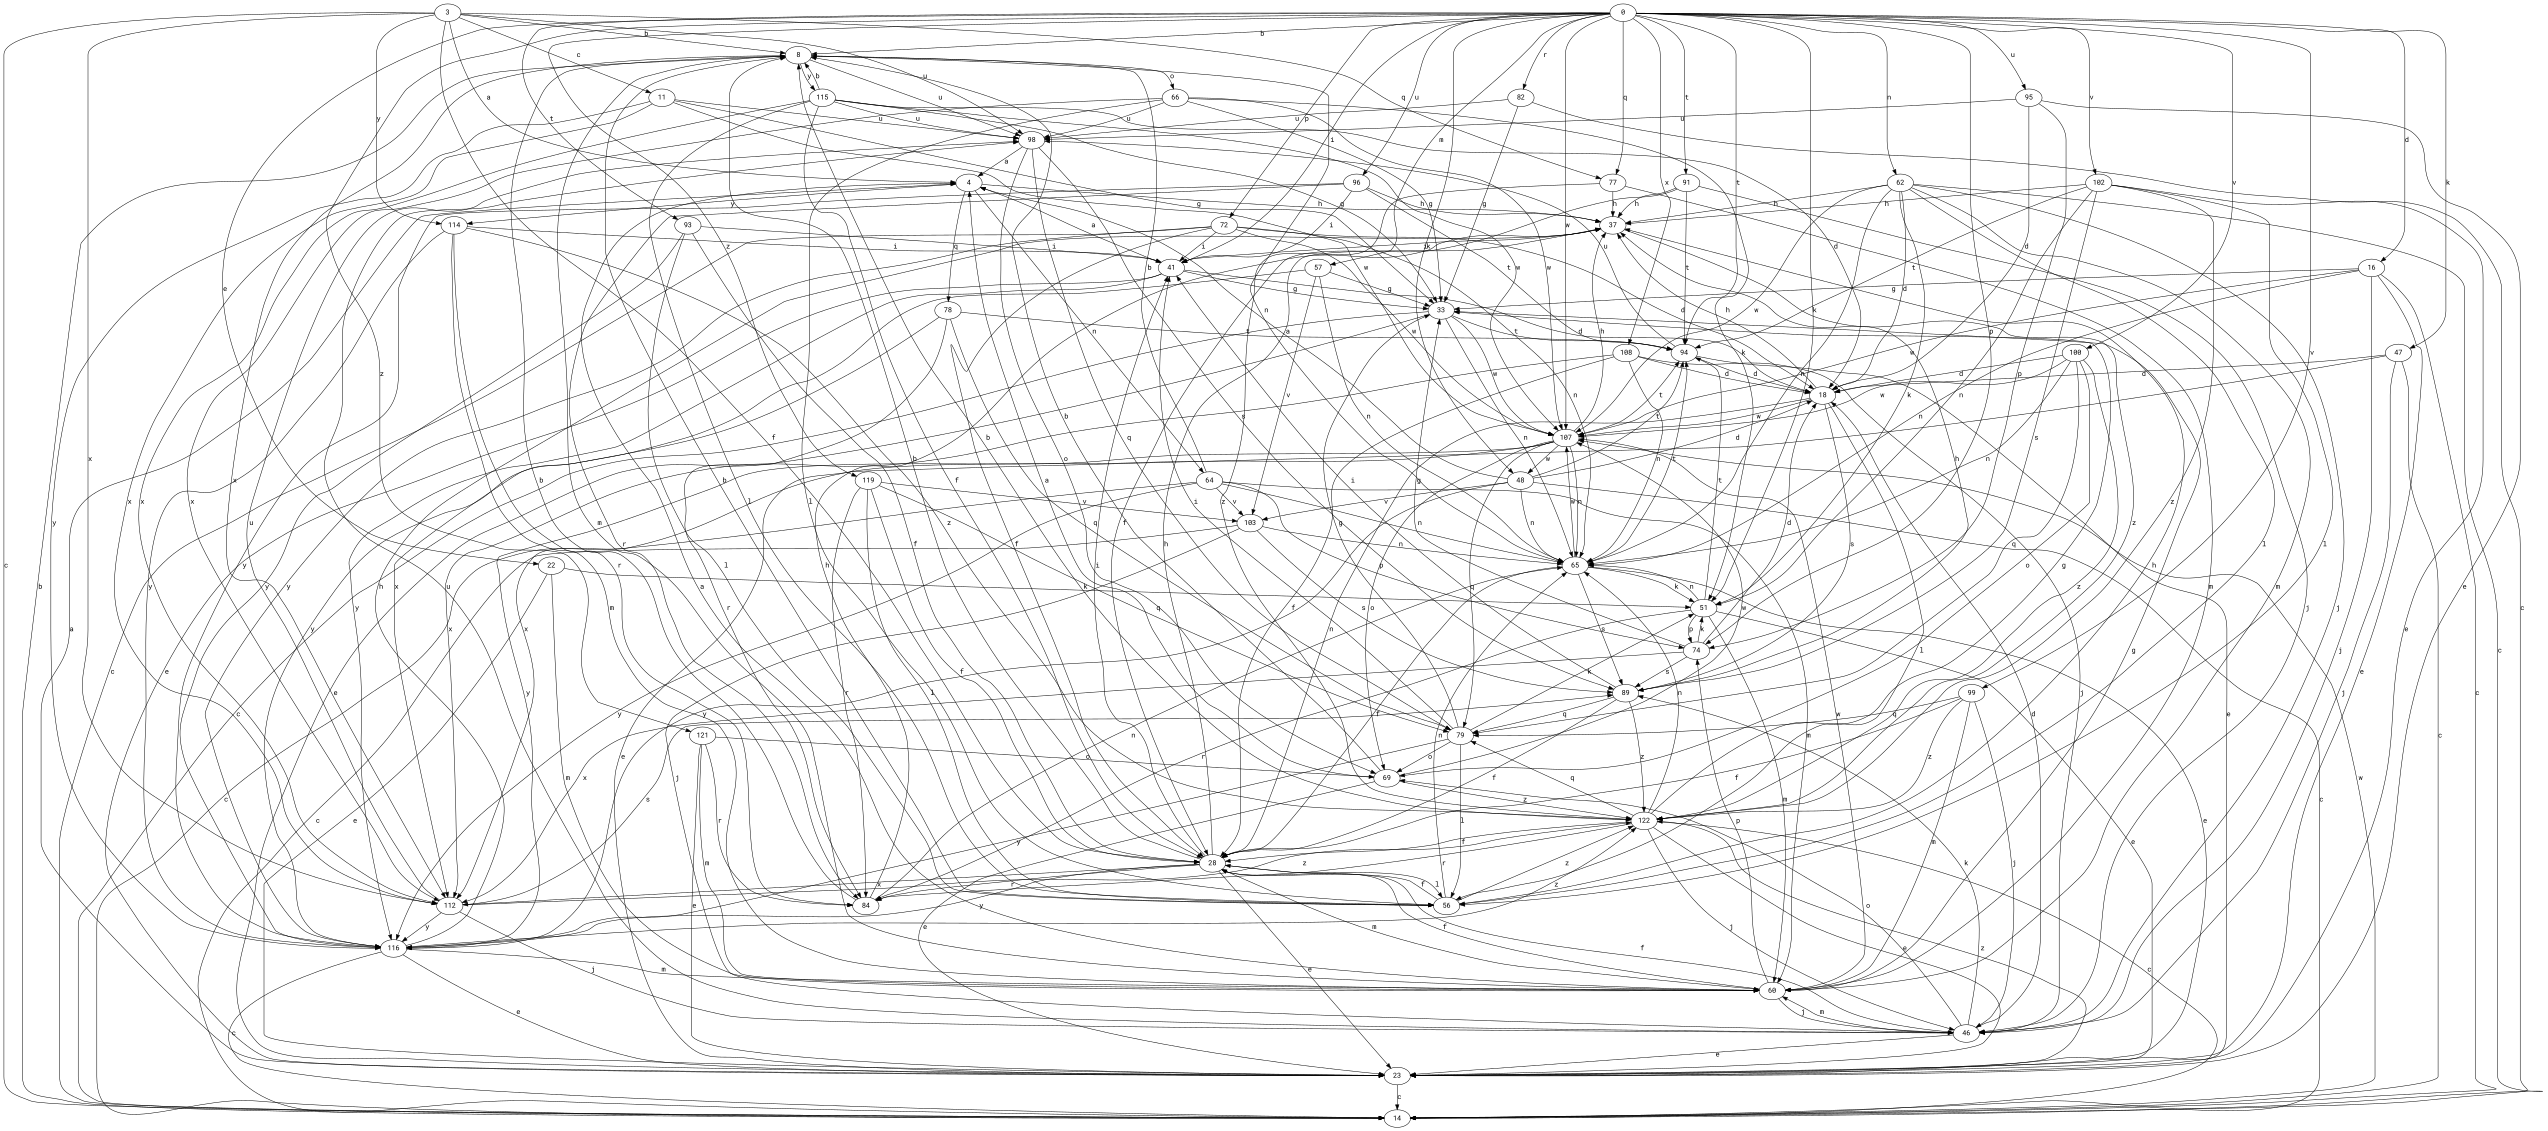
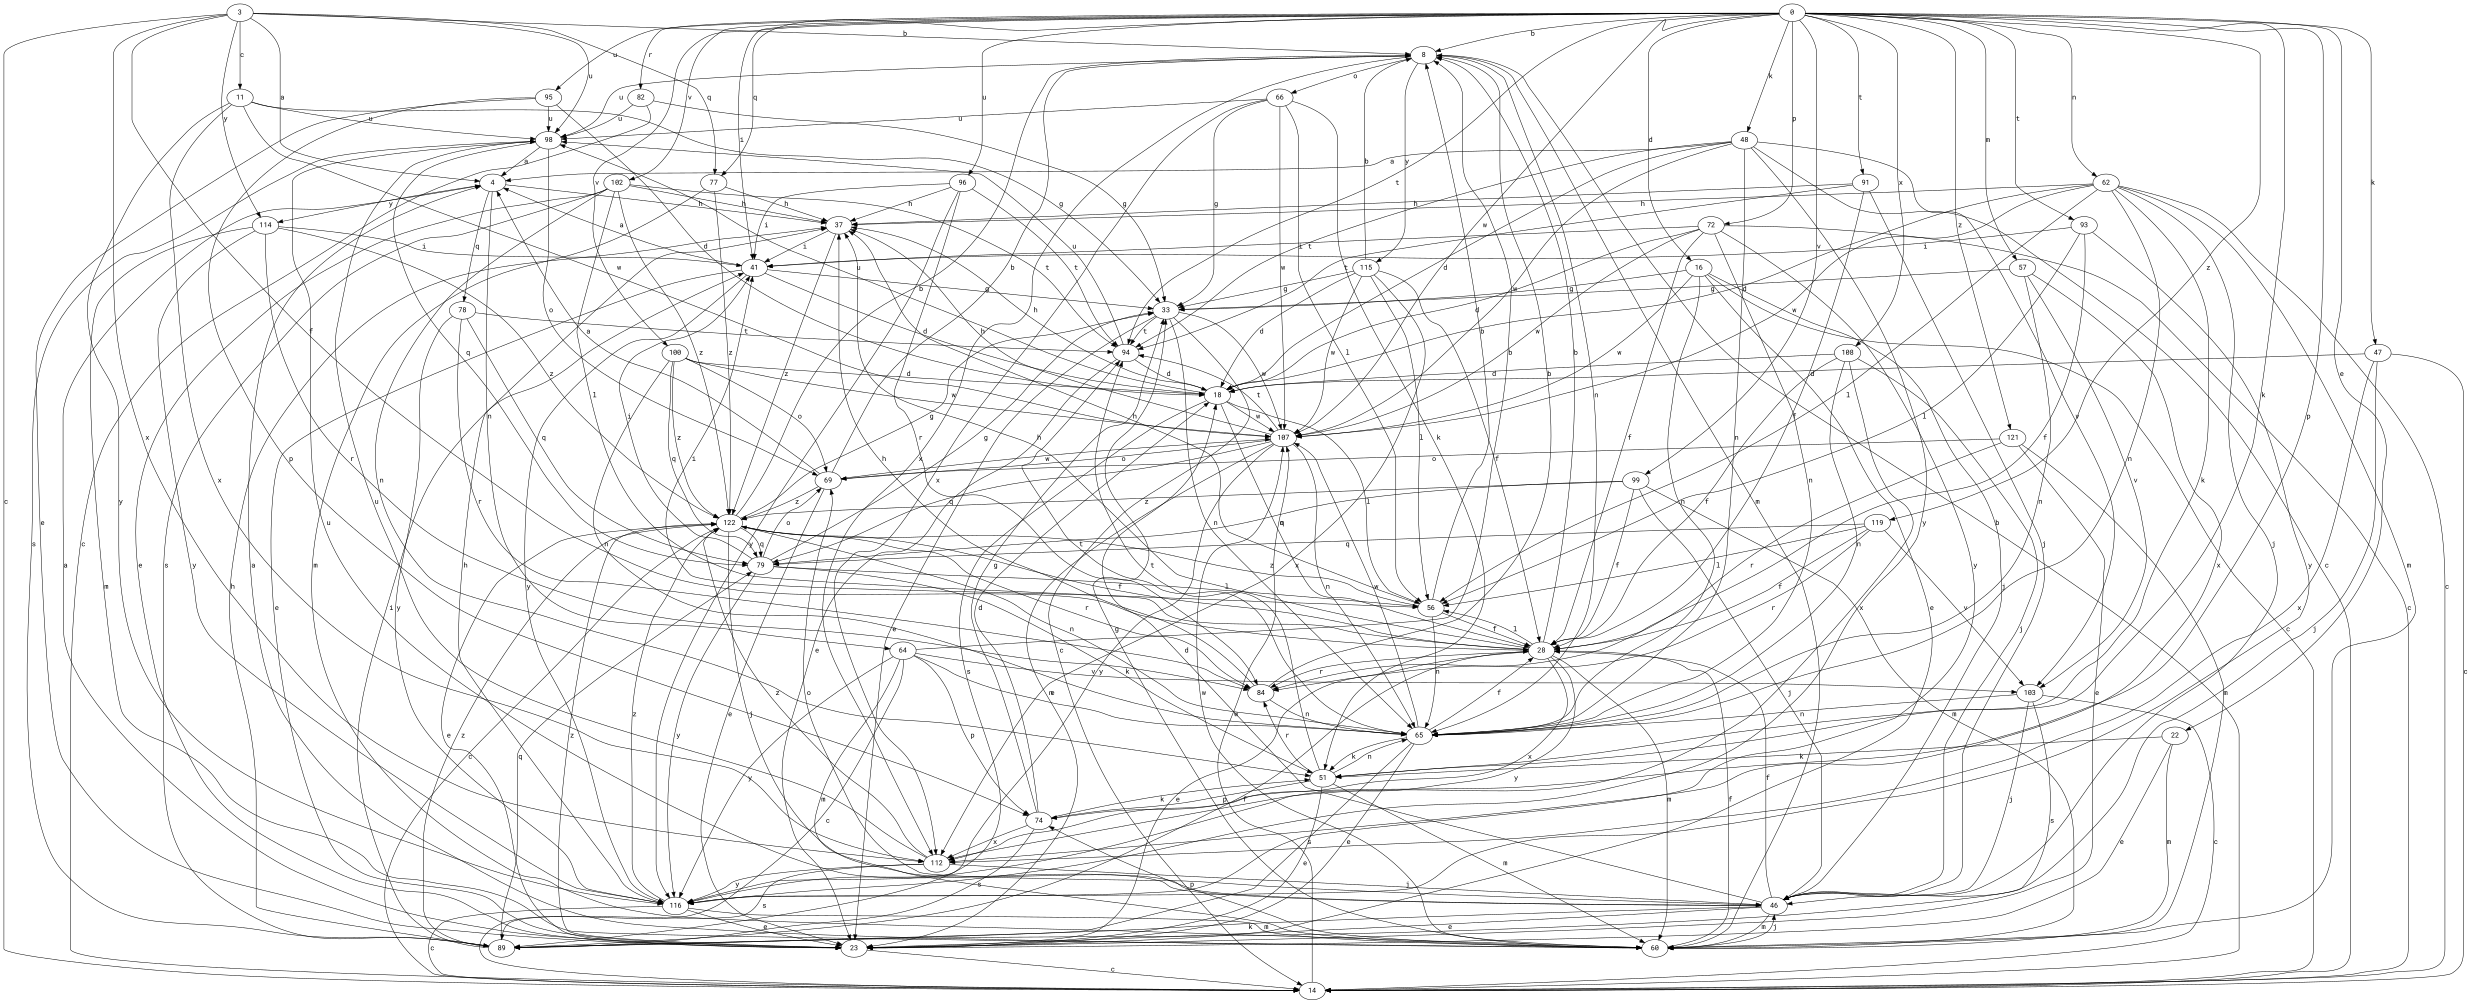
edge "115" -> "98": now "18" -> "98"
edge "107" -> "48": reversed
